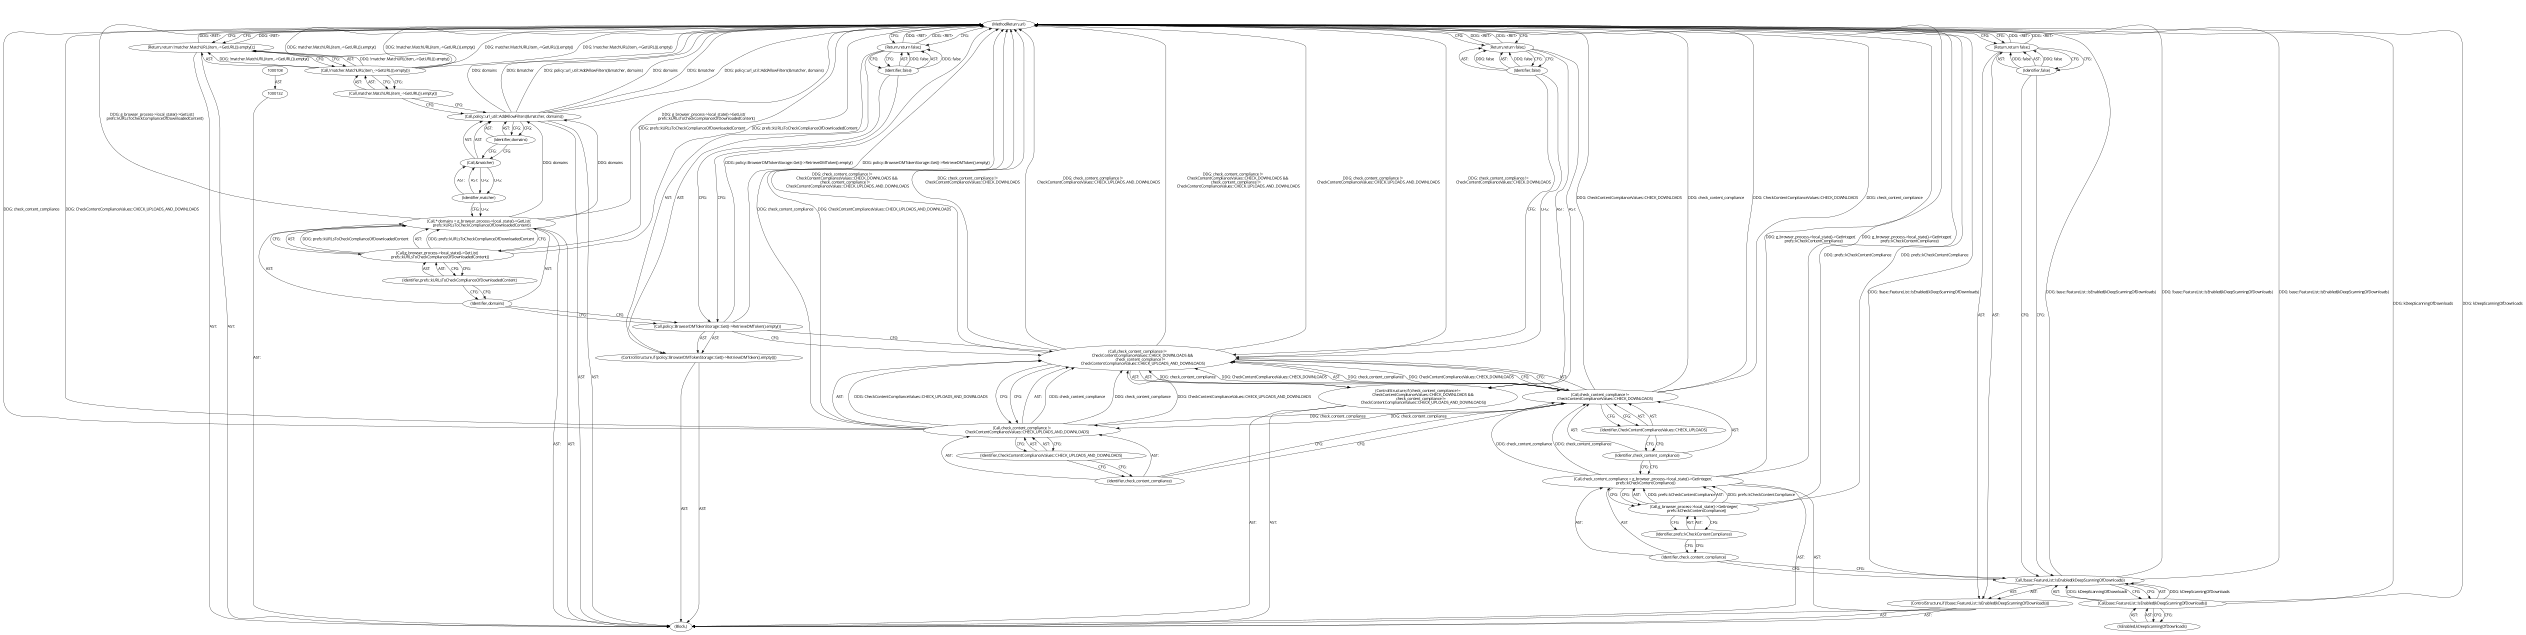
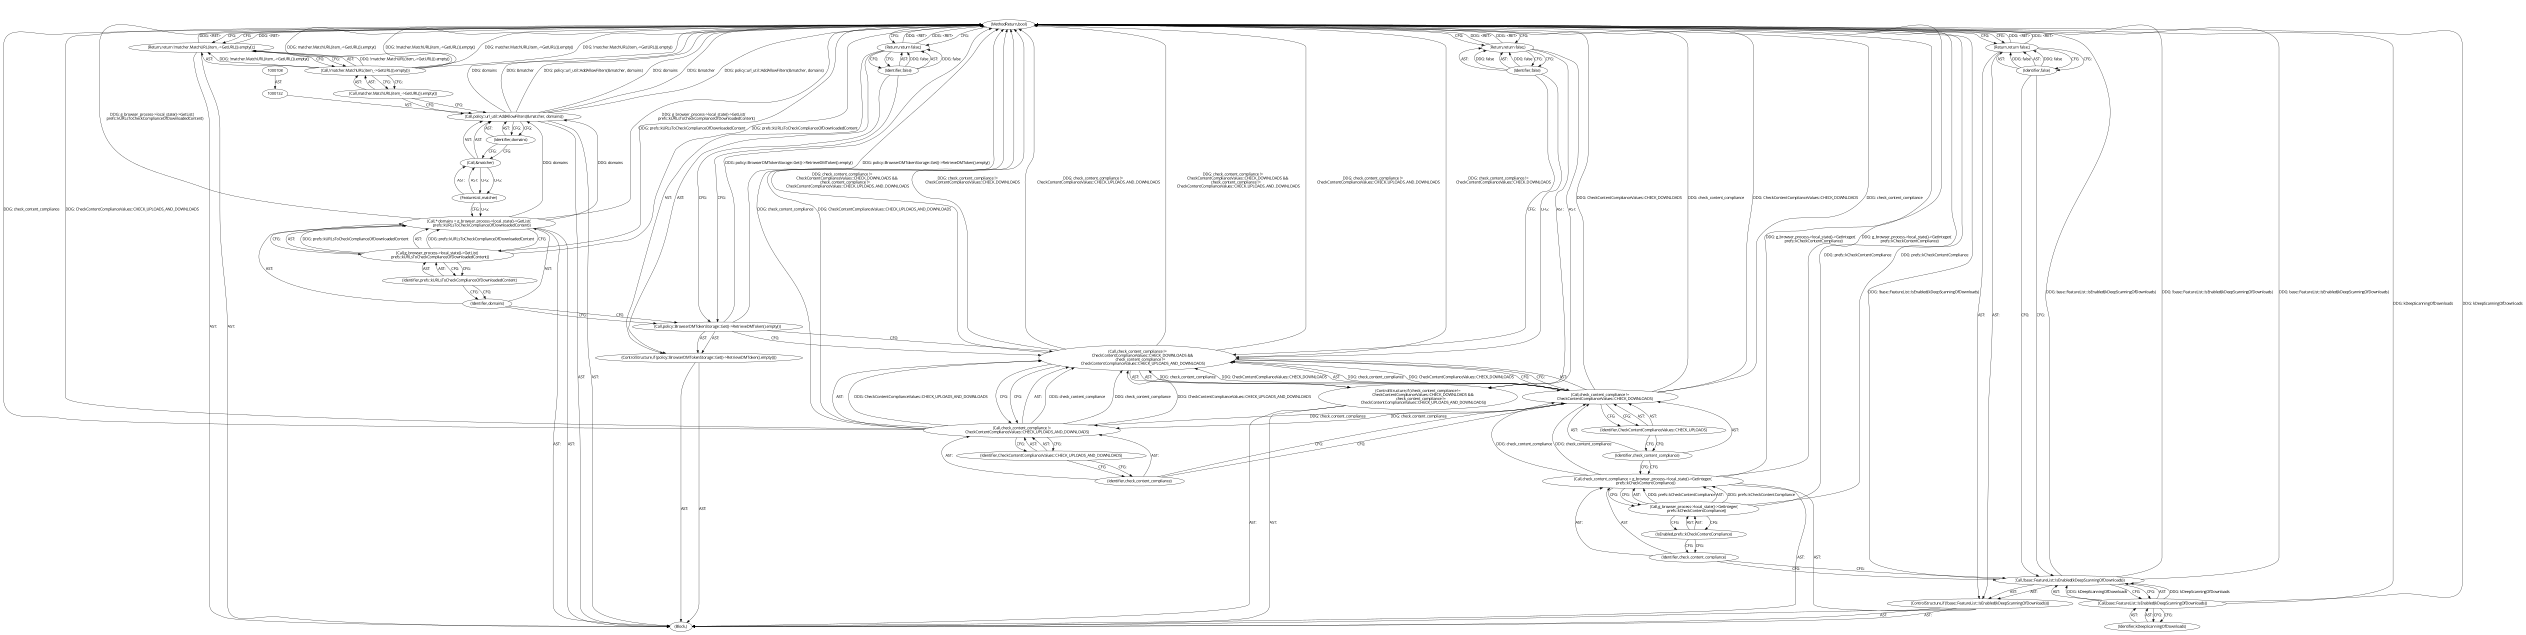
node "(MethodReturn,url)": label "(MethodReturn,url)" -> "(MethodReturn,bool)"
node "(Identifier,matcher)": label "(Identifier,matcher)" -> "(FeatureList,matcher)"
node "(Identifier,prefs::kCheckContentCompliance)": label "(Identifier,prefs::kCheckContentCompliance)" -> "(IsEnabled,prefs::kCheckContentCompliance)"
edge "1000132" -> "(Block,)": now "1000132" -> "(Call,policy::url_util::AddAllowFilters(&matcher, domains))"
node "(IsEnabled,kDeepScanningOfDownloads)": label "(IsEnabled,kDeepScanningOfDownloads)" -> "(Identifier,kDeepScanningOfDownloads)"
